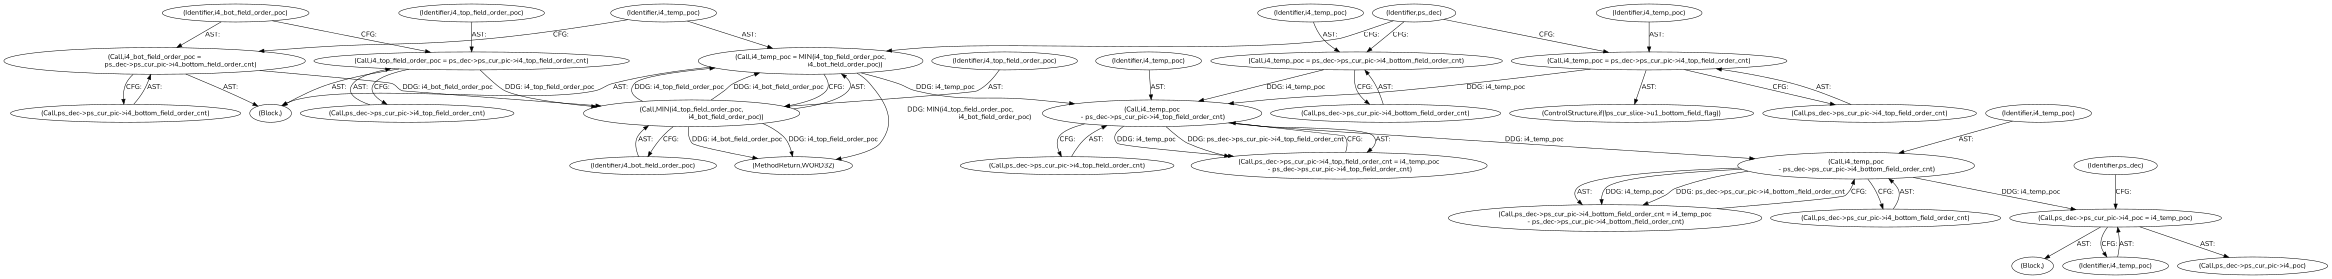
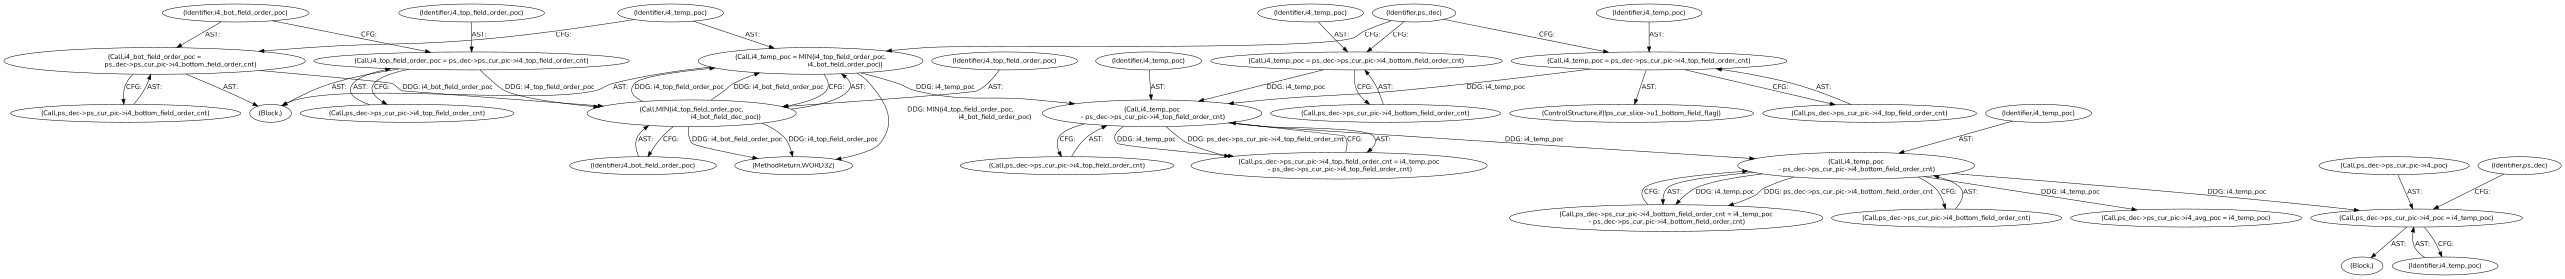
node "(Call,MIN(i4_top_field_order_poc, i4_bot_field_order_poc))": label "(Call,MIN(i4_top_field_order_poc, i4_bot_field_order_poc))" -> "(Call,MIN(i4_top_field_order_poc, i4_bot_field_dec_poc))"
node "(Call,ps_dec->ps_cur_pic->i4_avg_poc = i4_temp_poc)": added
edge "(Call,ps_dec->ps_cur_pic->i4_poc = i4_temp_poc)" -> "(Call,ps_dec->ps_cur_pic->i4_poc)": reversed
